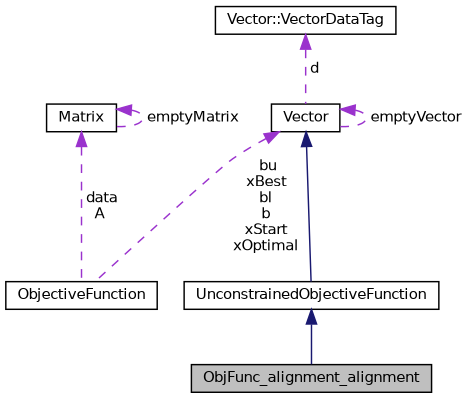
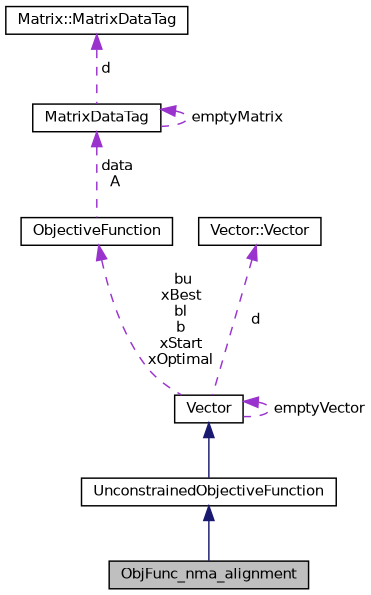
node "Matrix::MatrixDataTag": added
node "Vector::VectorDataTag": label "Vector::VectorDataTag" -> "Vector::Vector"
node "Matrix": label "Matrix" -> "MatrixDataTag"
edge "ObjectiveFunction" -> "Vector": reversed
node "ObjFunc_alignment_alignment": label "ObjFunc_alignment_alignment" -> "ObjFunc_nma_alignment"
